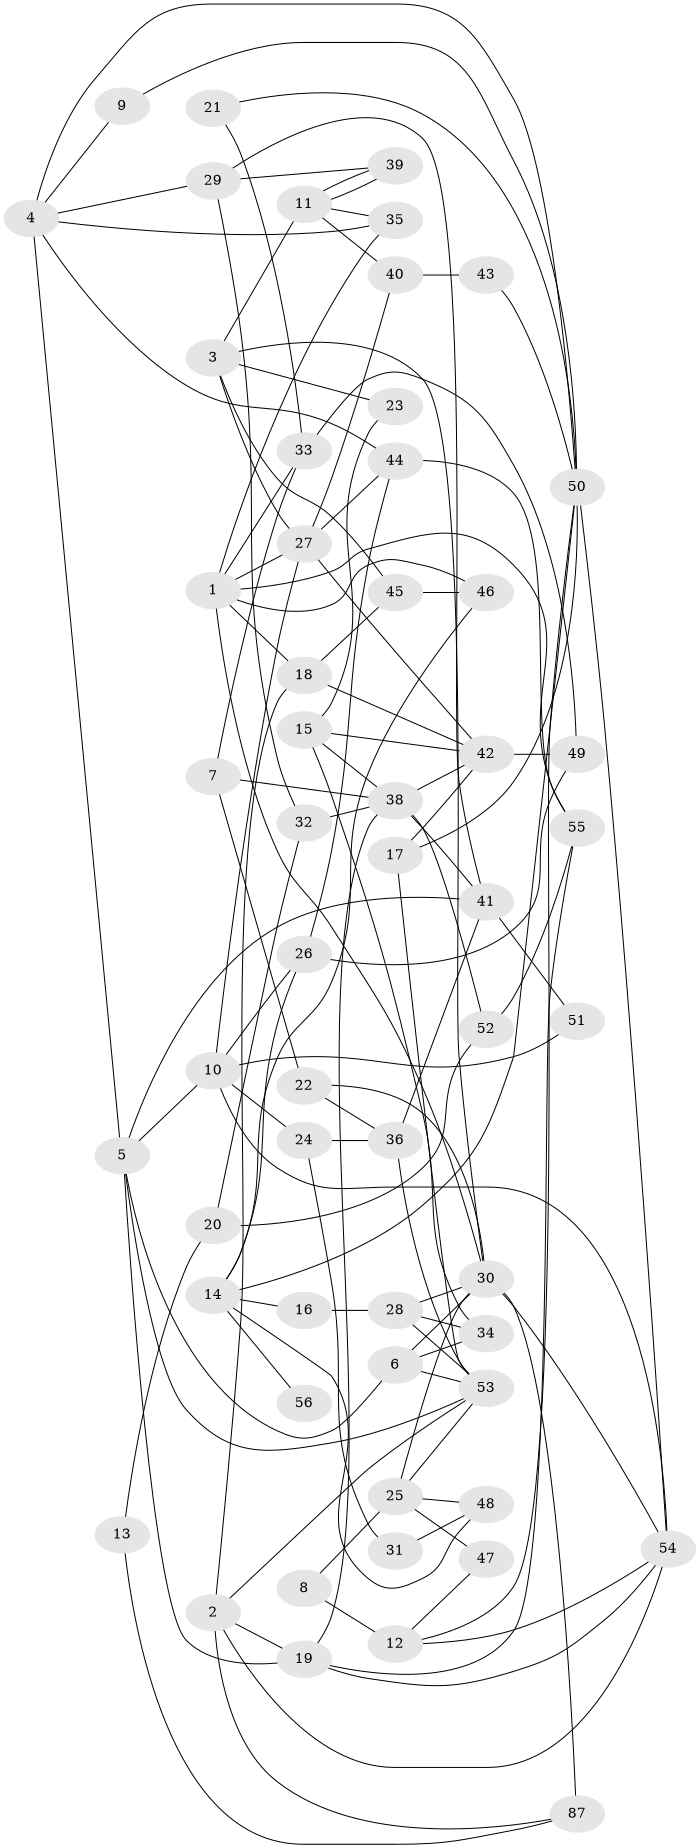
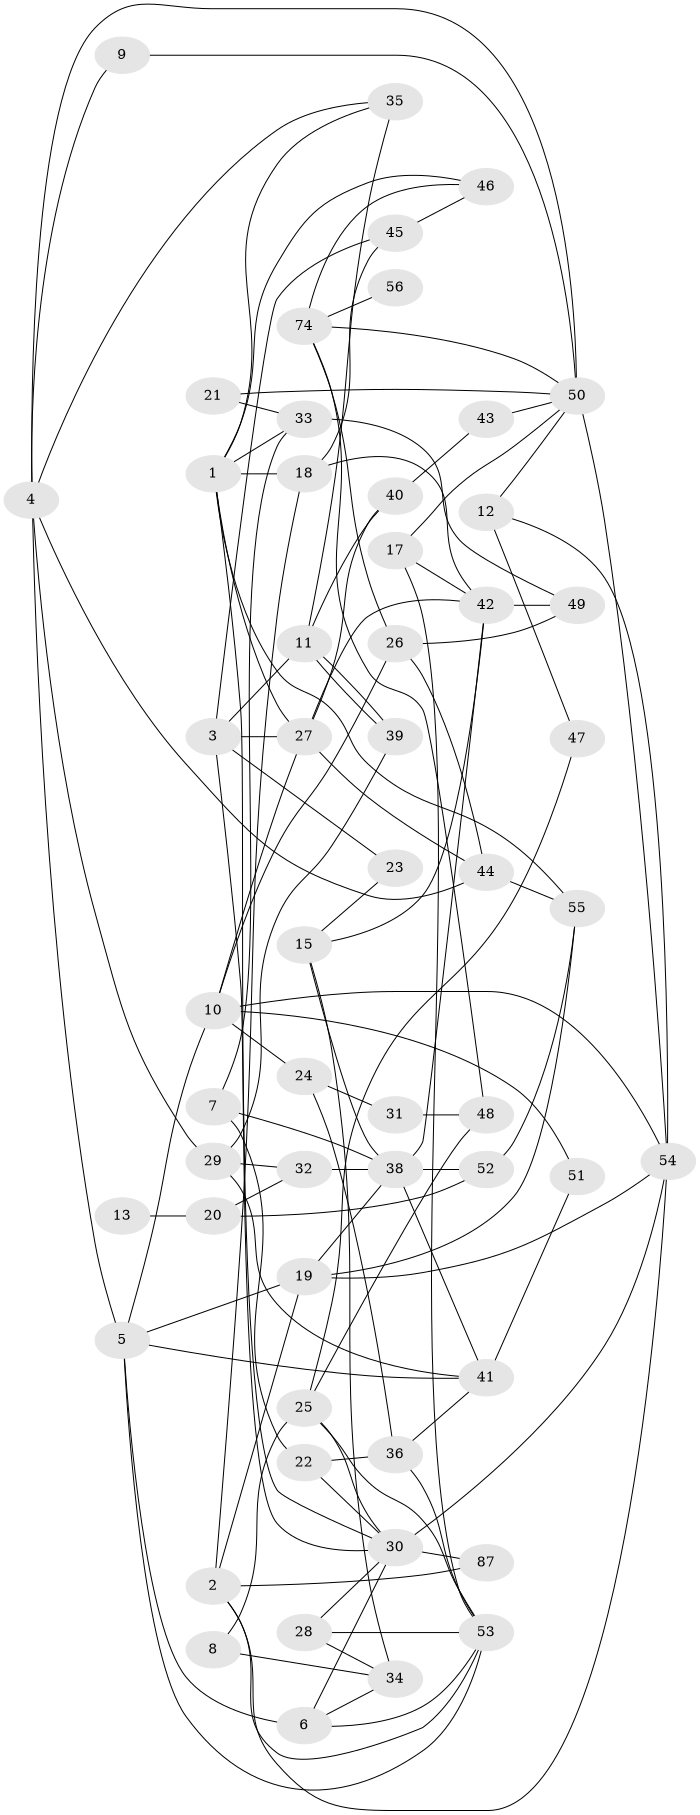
node "14": label "14" -> "74"
node "16": removed
edge "8" -- "12": now "8" -- "34"
edge "13" -- "87": removed
